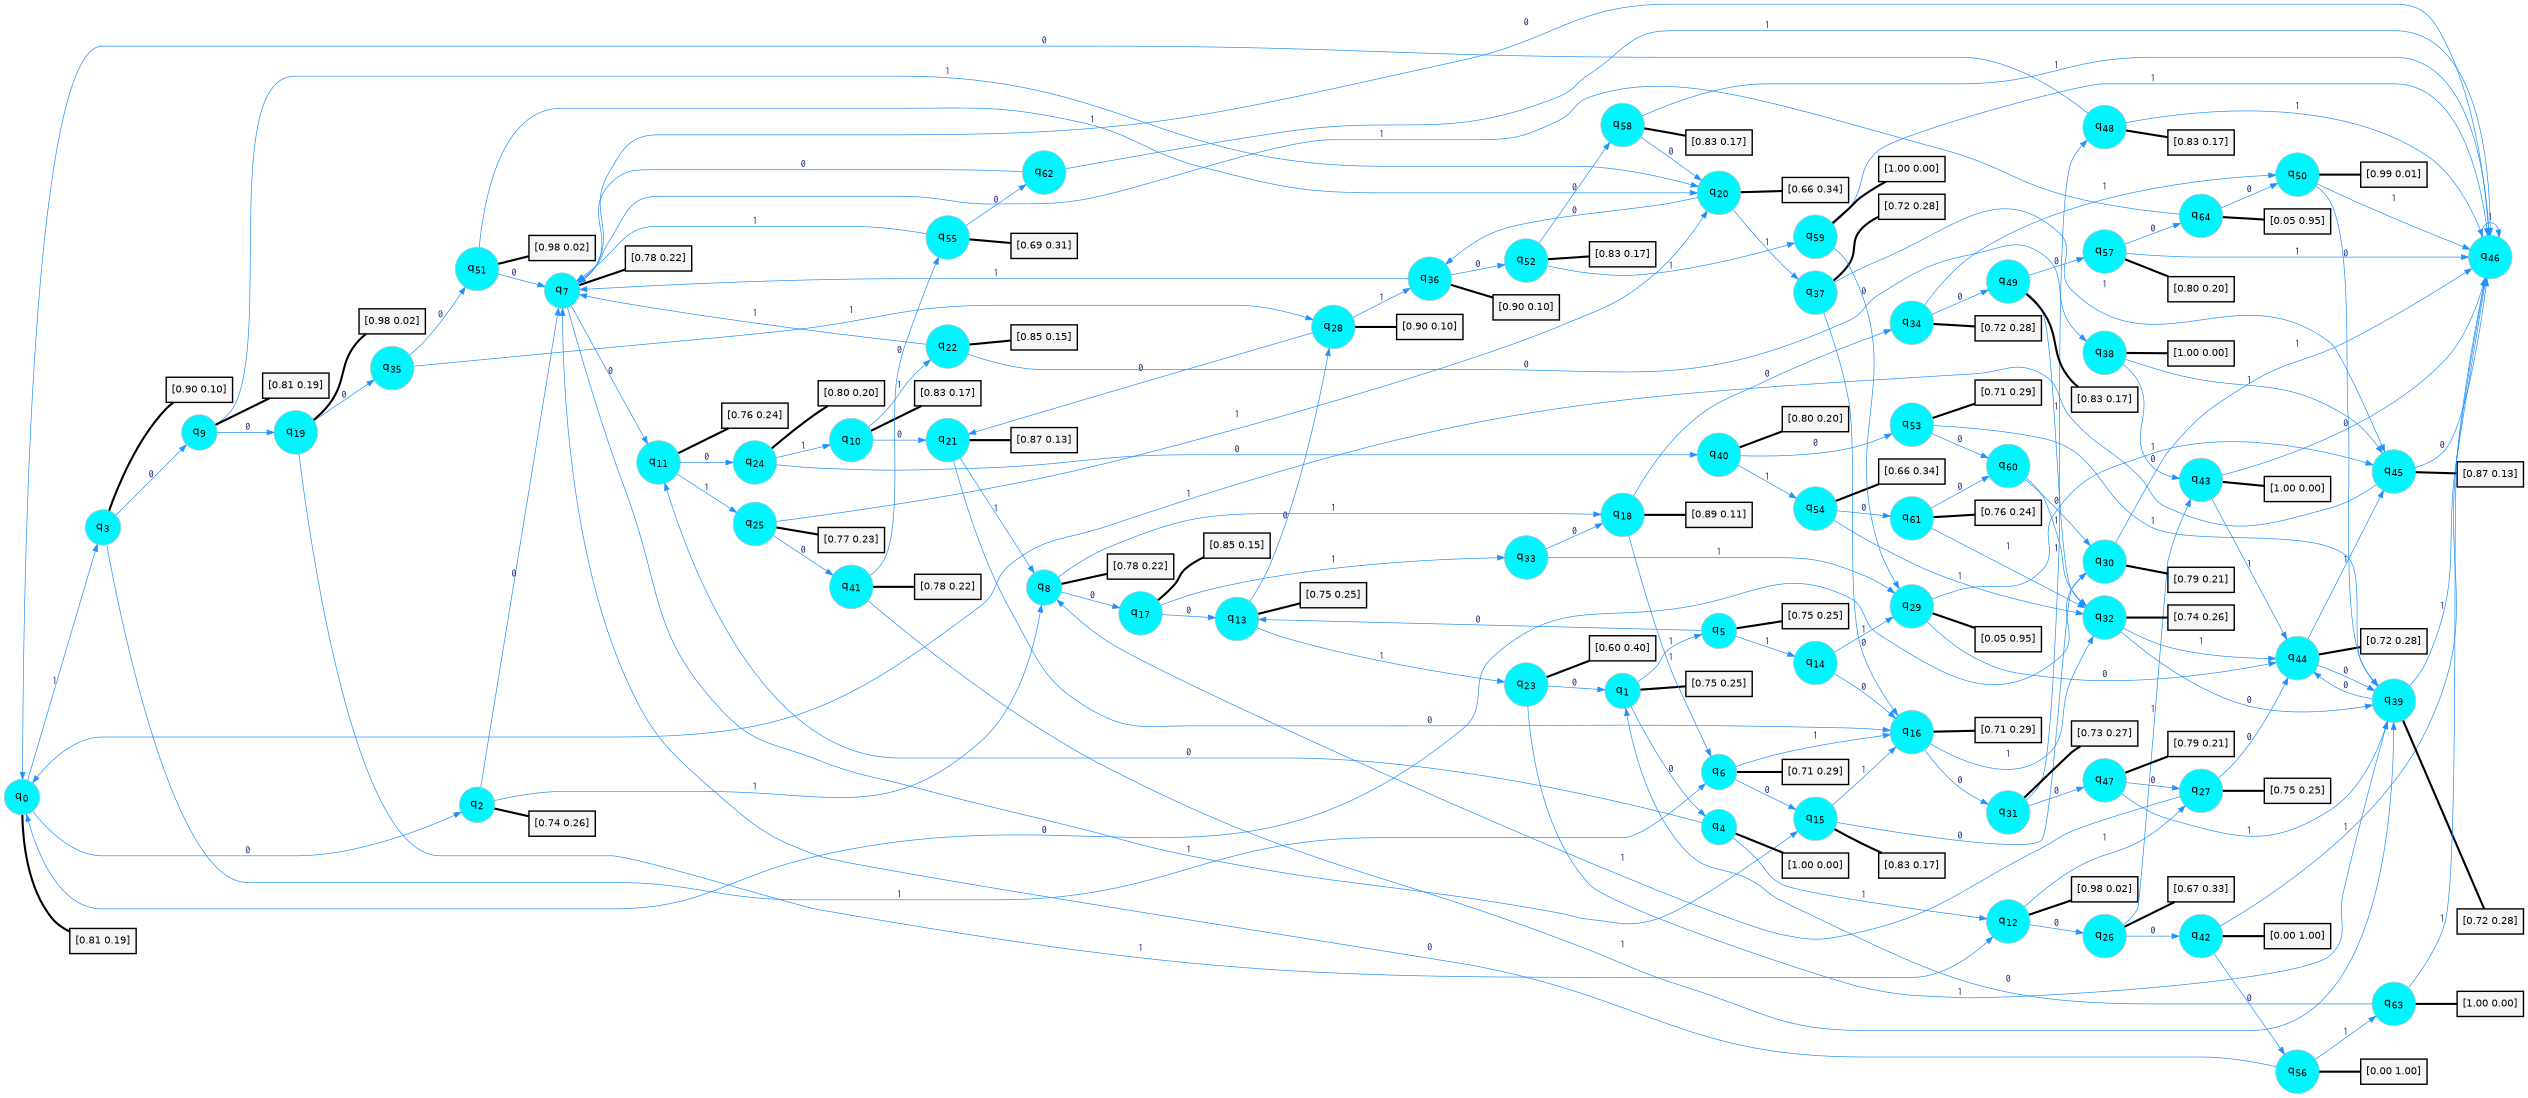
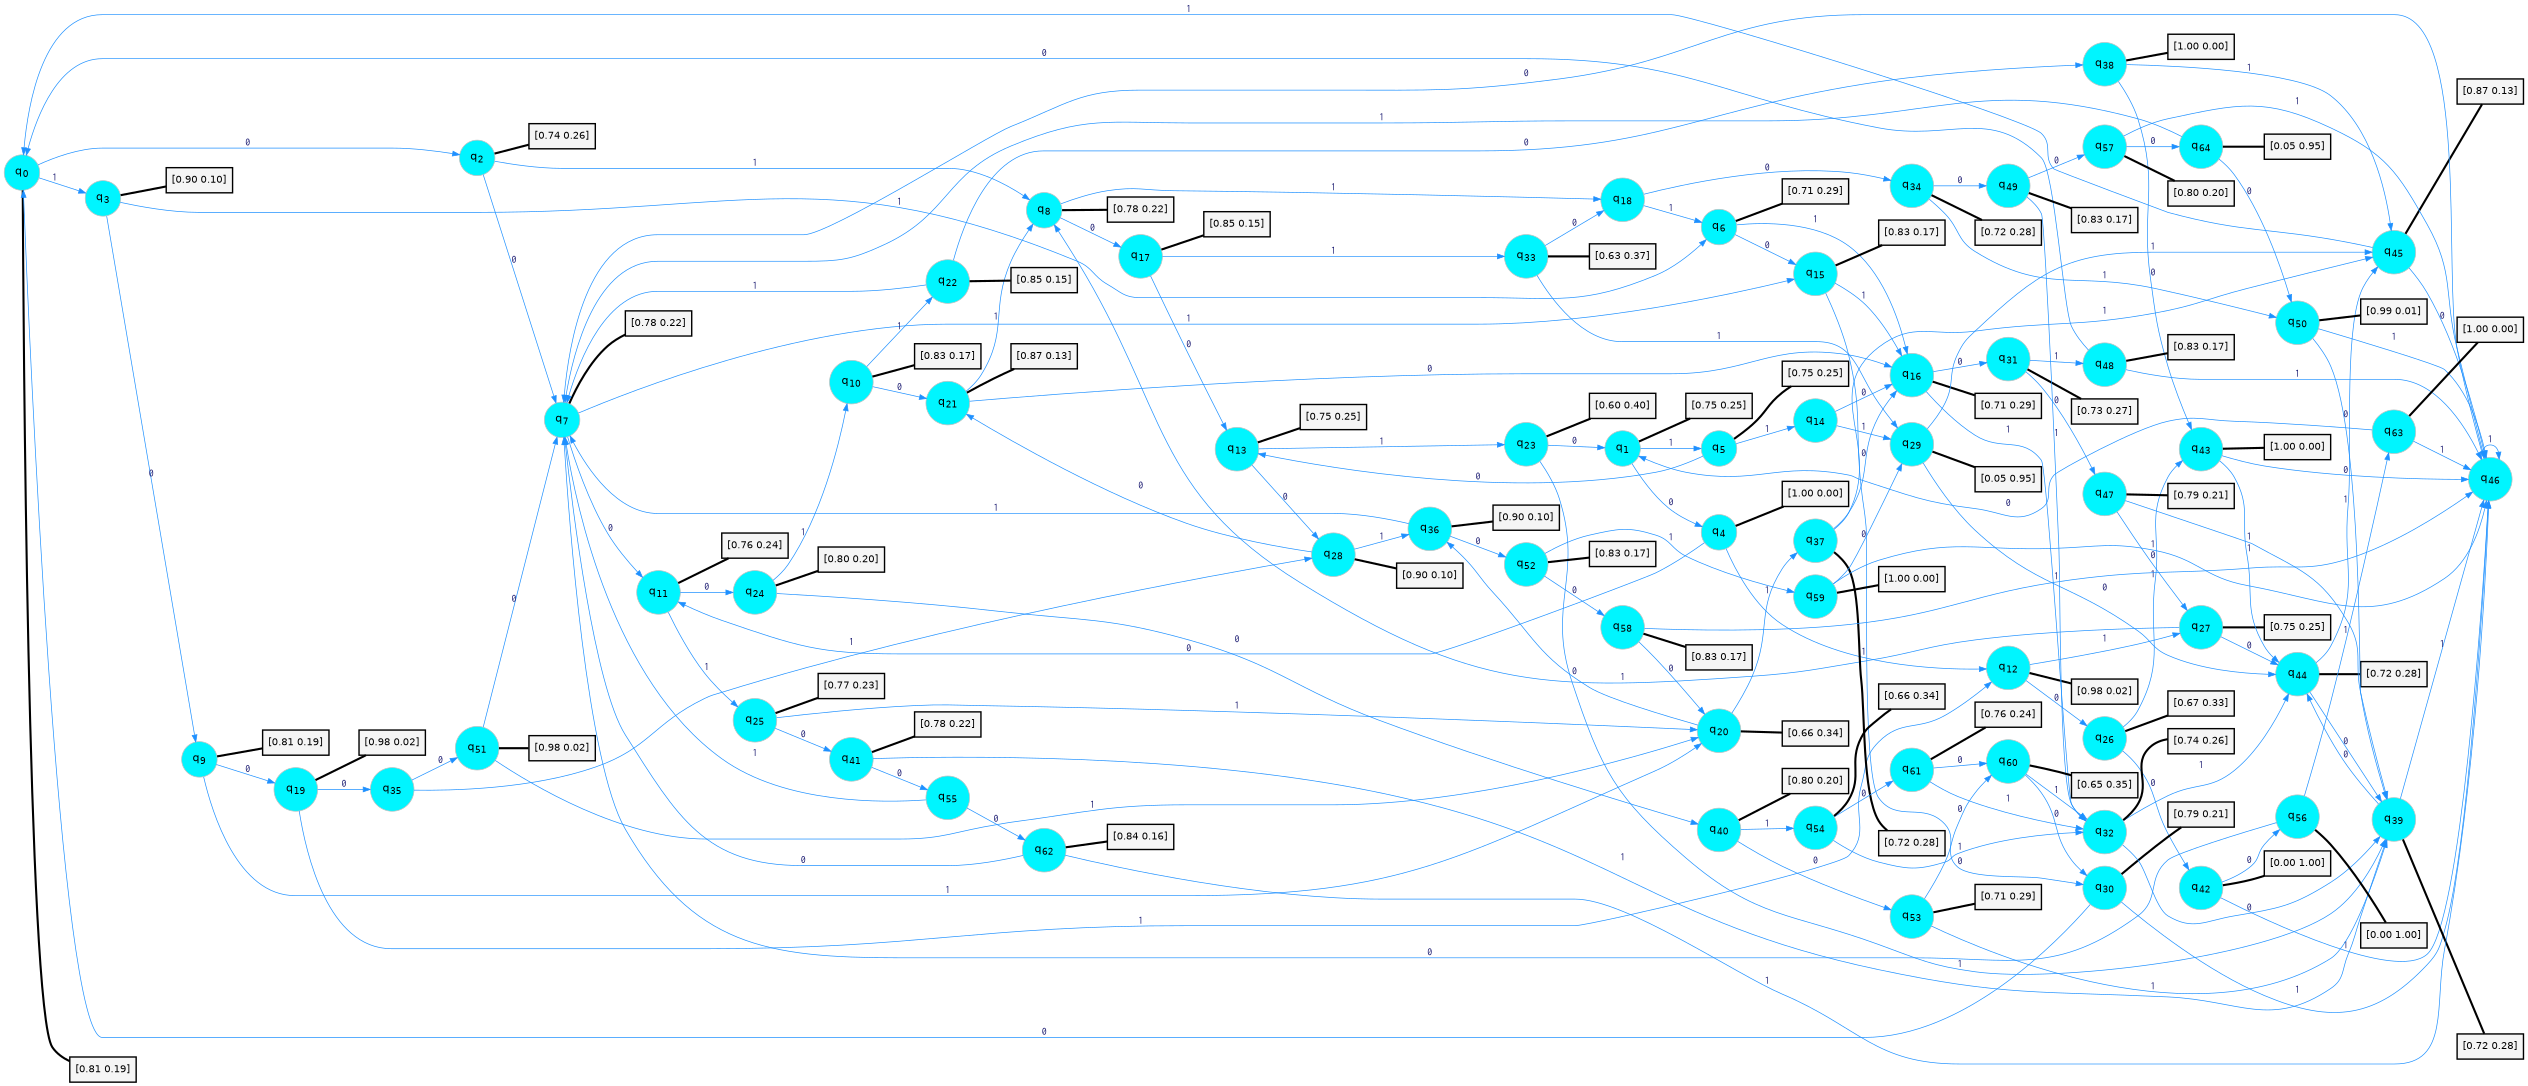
node "[0.69 0.31]": removed
node "[0.63 0.37]": added
node "[0.89 0.11]": removed
node "[0.65 0.35]": added
node "[0.84 0.16]": added
